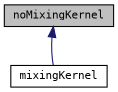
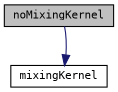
edge "mixingKernel" -> "noMixingKernel": reversed
